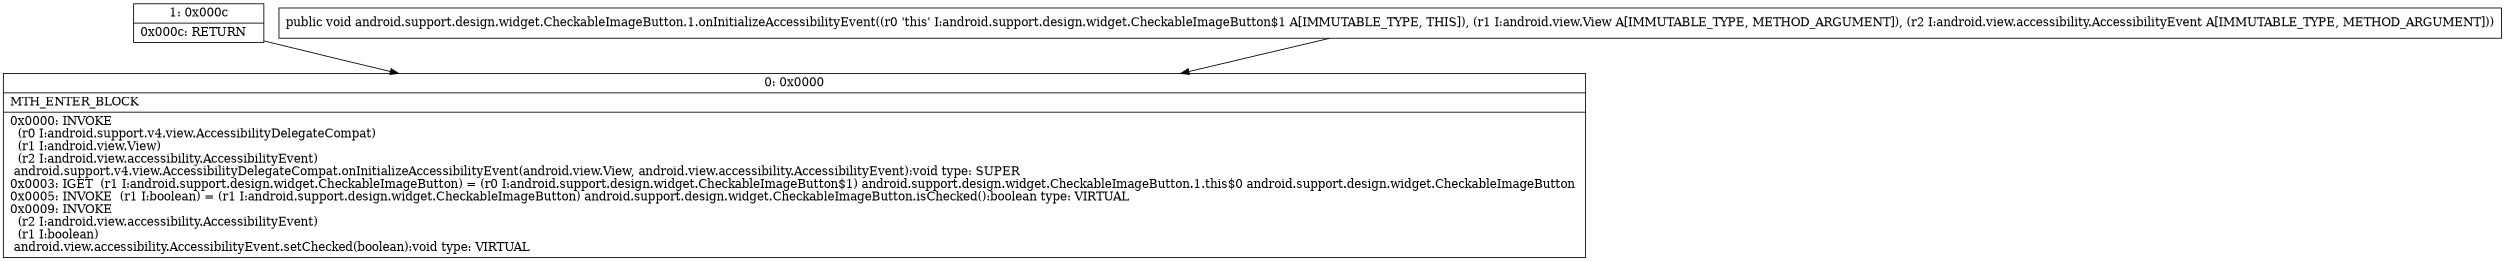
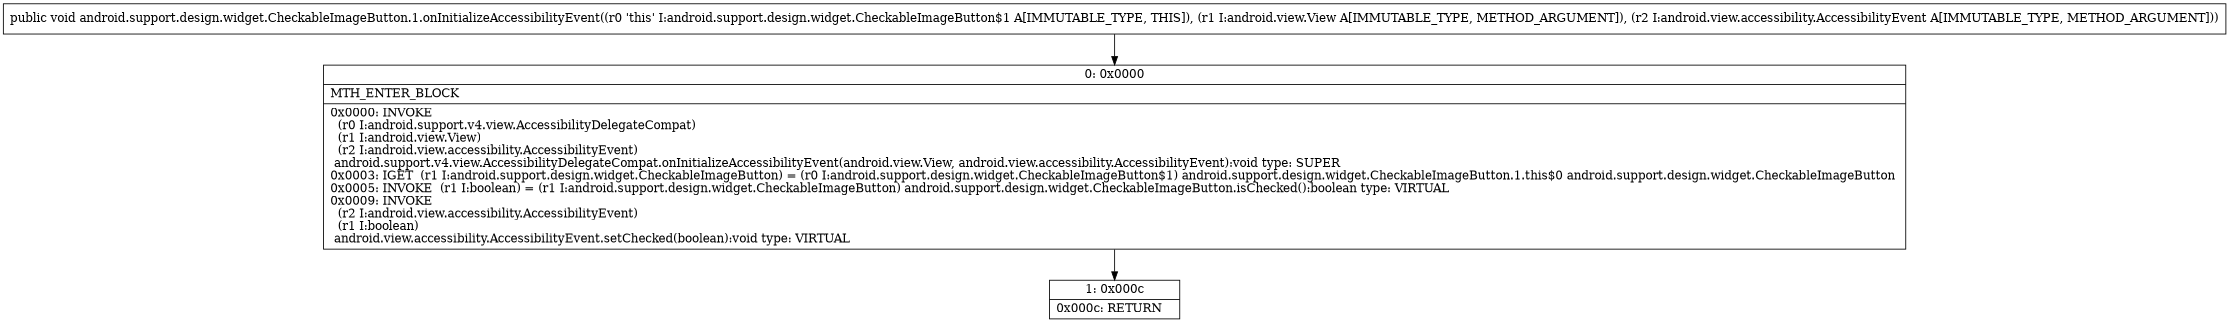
edge "1: 0x000c" -> "0: 0x0000": reversed
